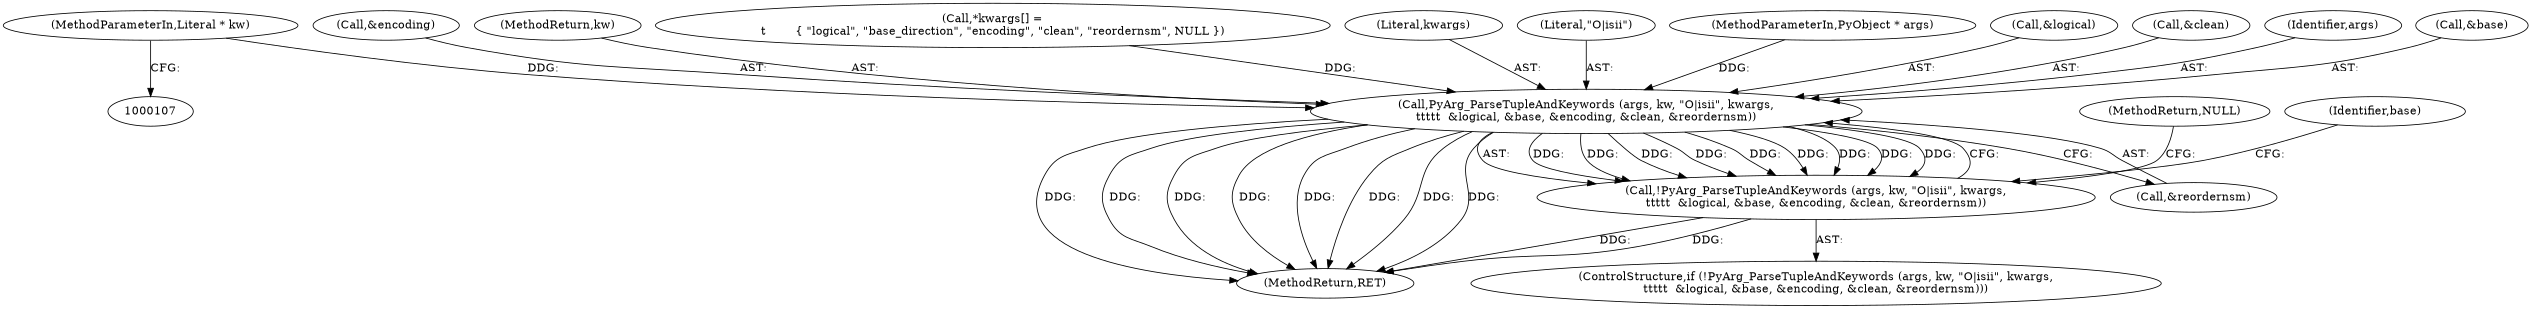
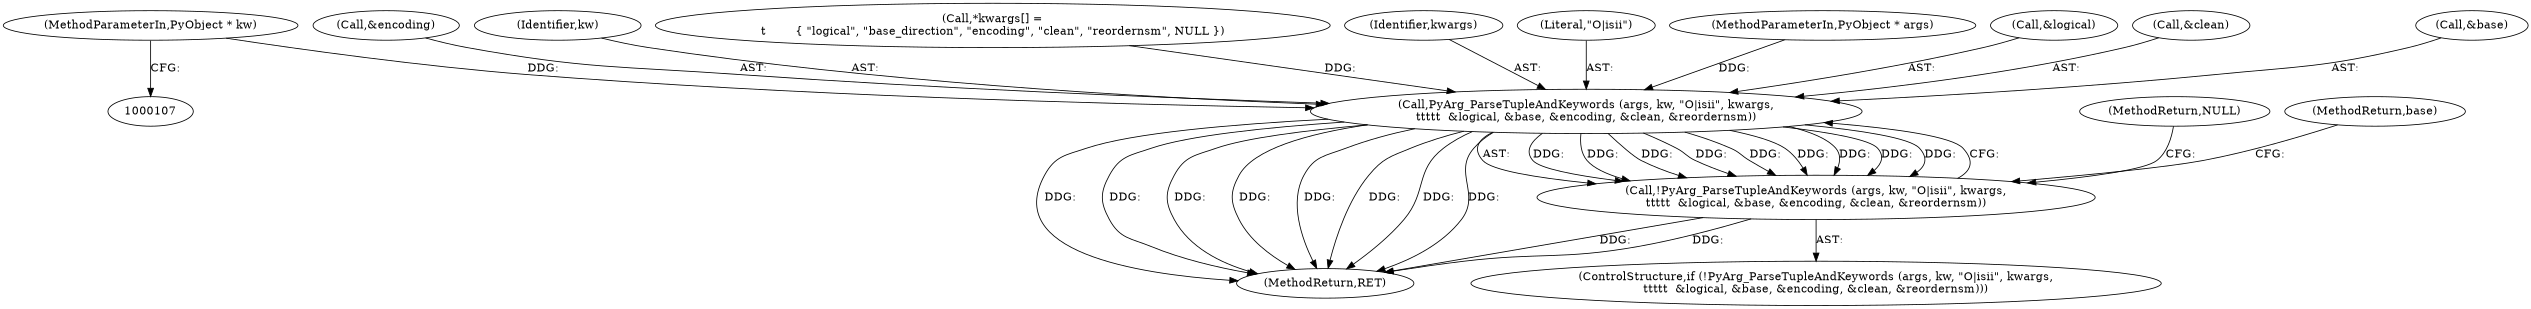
node "(MethodParameterIn,Literal * kw)": label "(MethodParameterIn,Literal * kw)" -> "(MethodParameterIn,PyObject * kw)"
node "(MethodReturn,kw)": label "(MethodReturn,kw)" -> "(Identifier,kw)"
node "(Literal,kwargs)": label "(Literal,kwargs)" -> "(Identifier,kwargs)"
node "(Identifier,args)": removed
node "(Identifier,base)": label "(Identifier,base)" -> "(MethodReturn,base)"
node "(Call,&reordernsm)": removed
